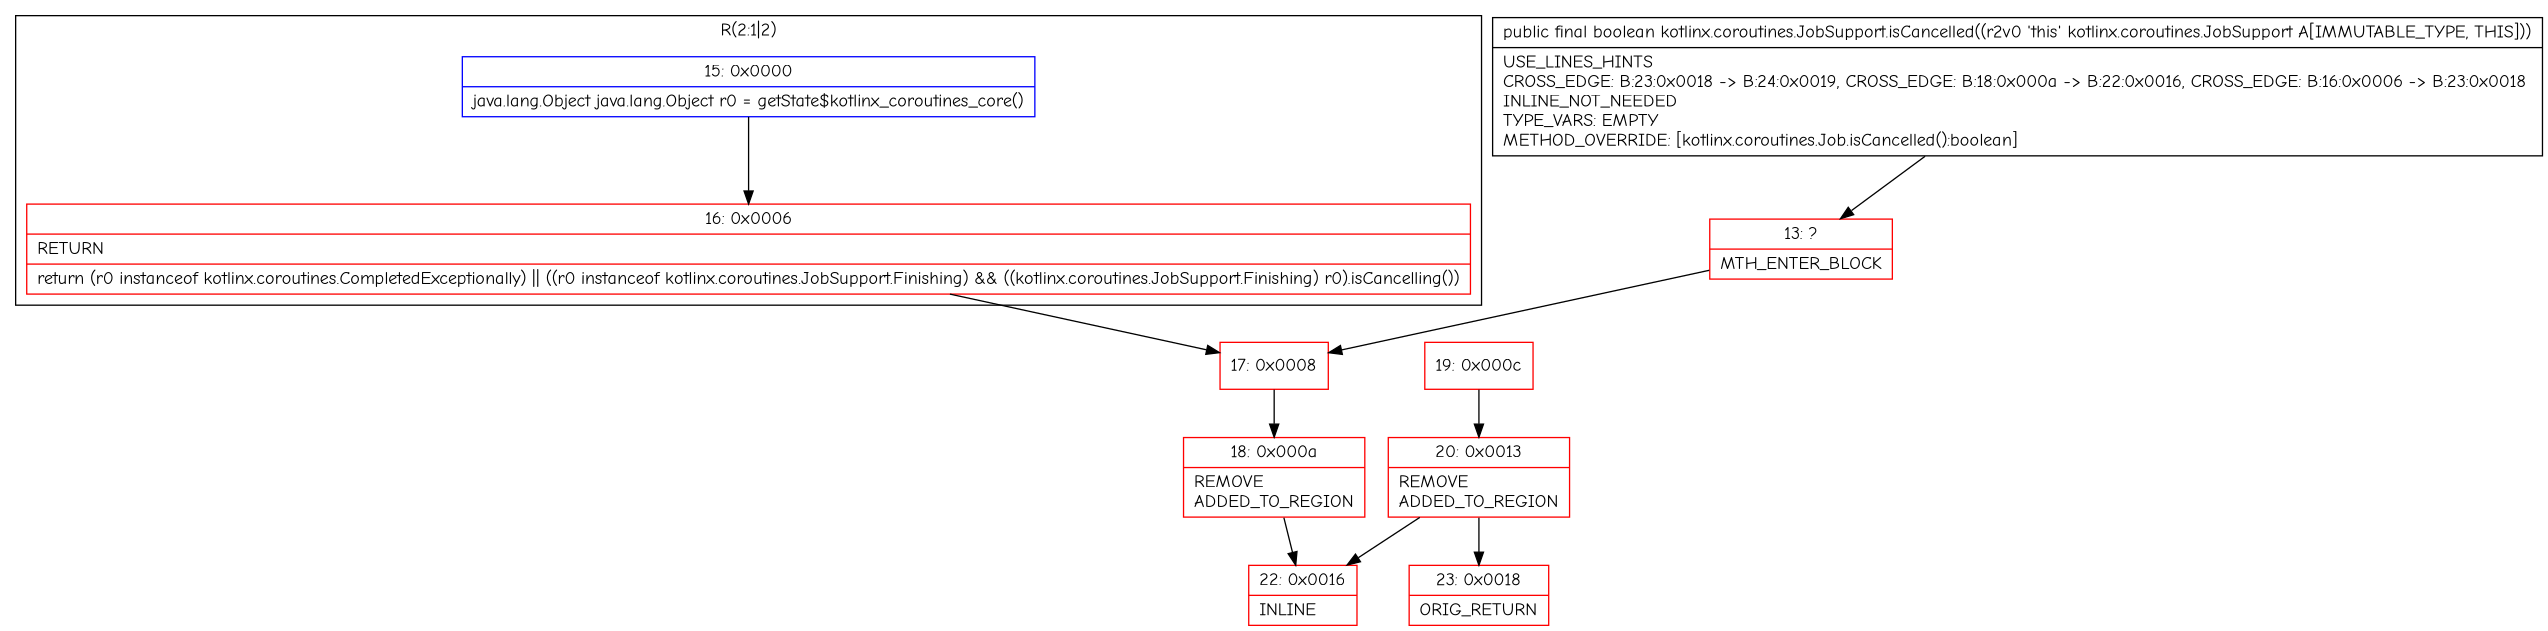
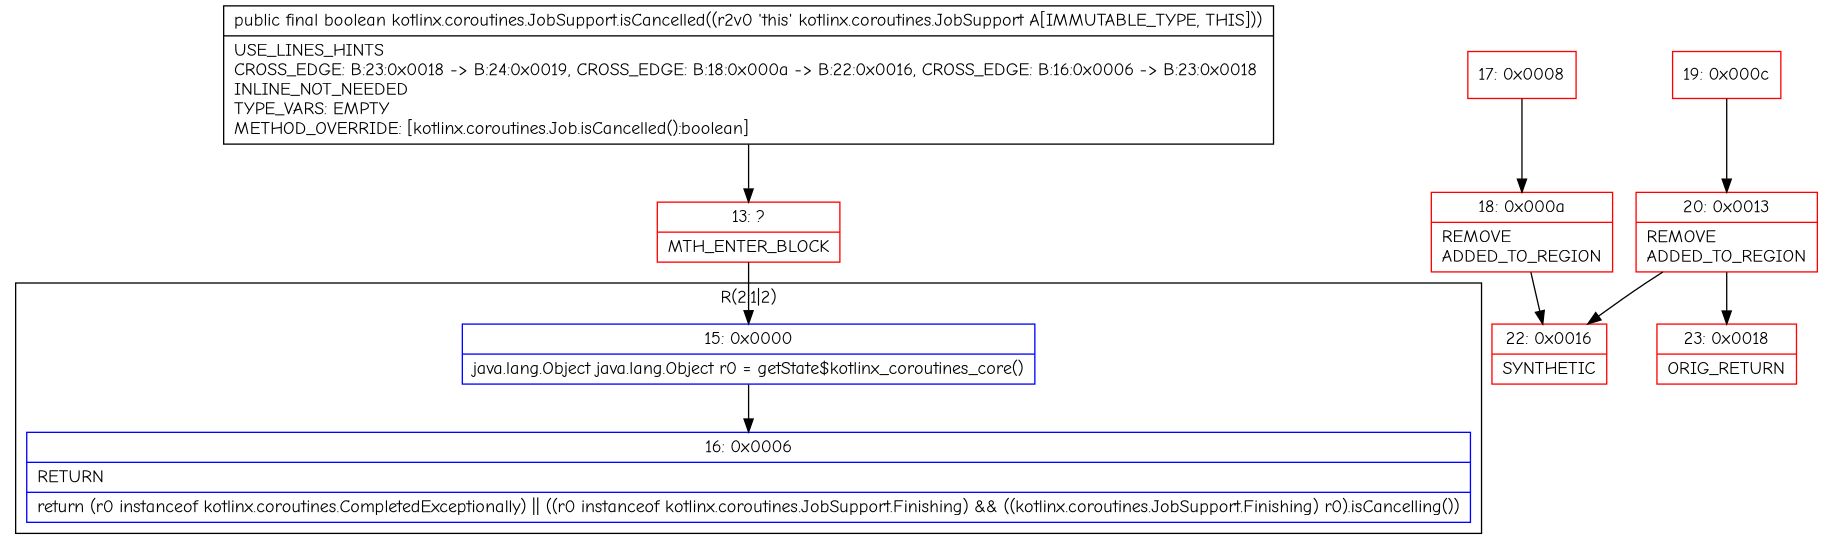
node "16: 0x0006": color red -> blue
edge "13: ?" -> "17: 0x0008": now "13: ?" -> "15: 0x0000"
edge "16: 0x0006" -> "17: 0x0008": removed
node "22: 0x0016": text "INLINE" -> "SYNTHETIC"
